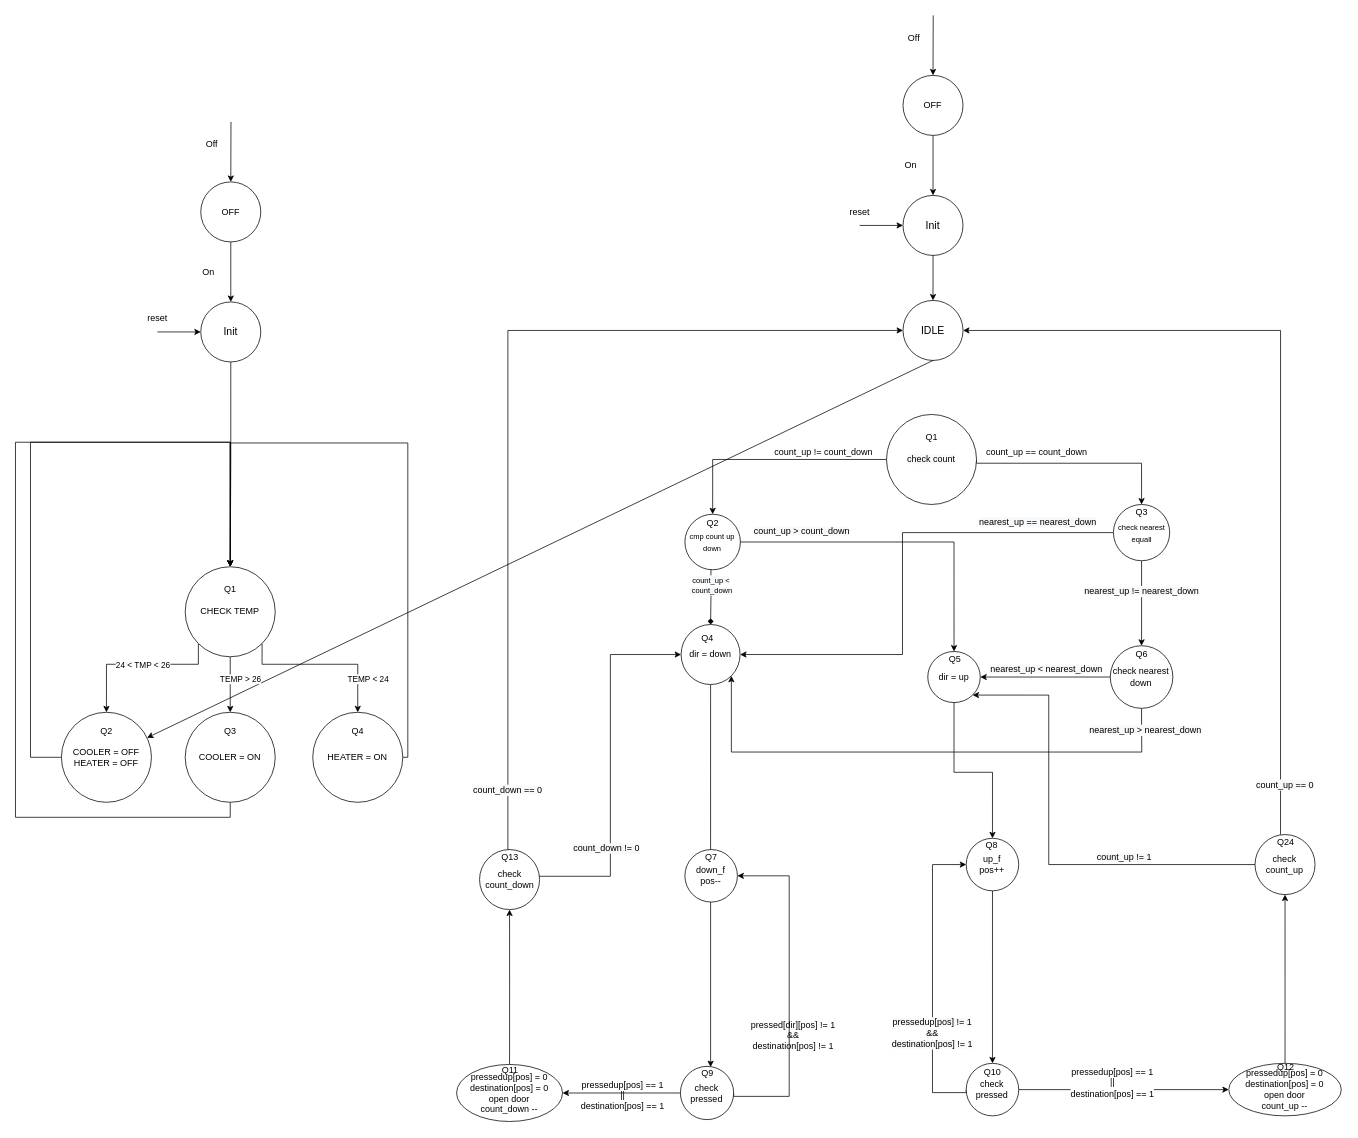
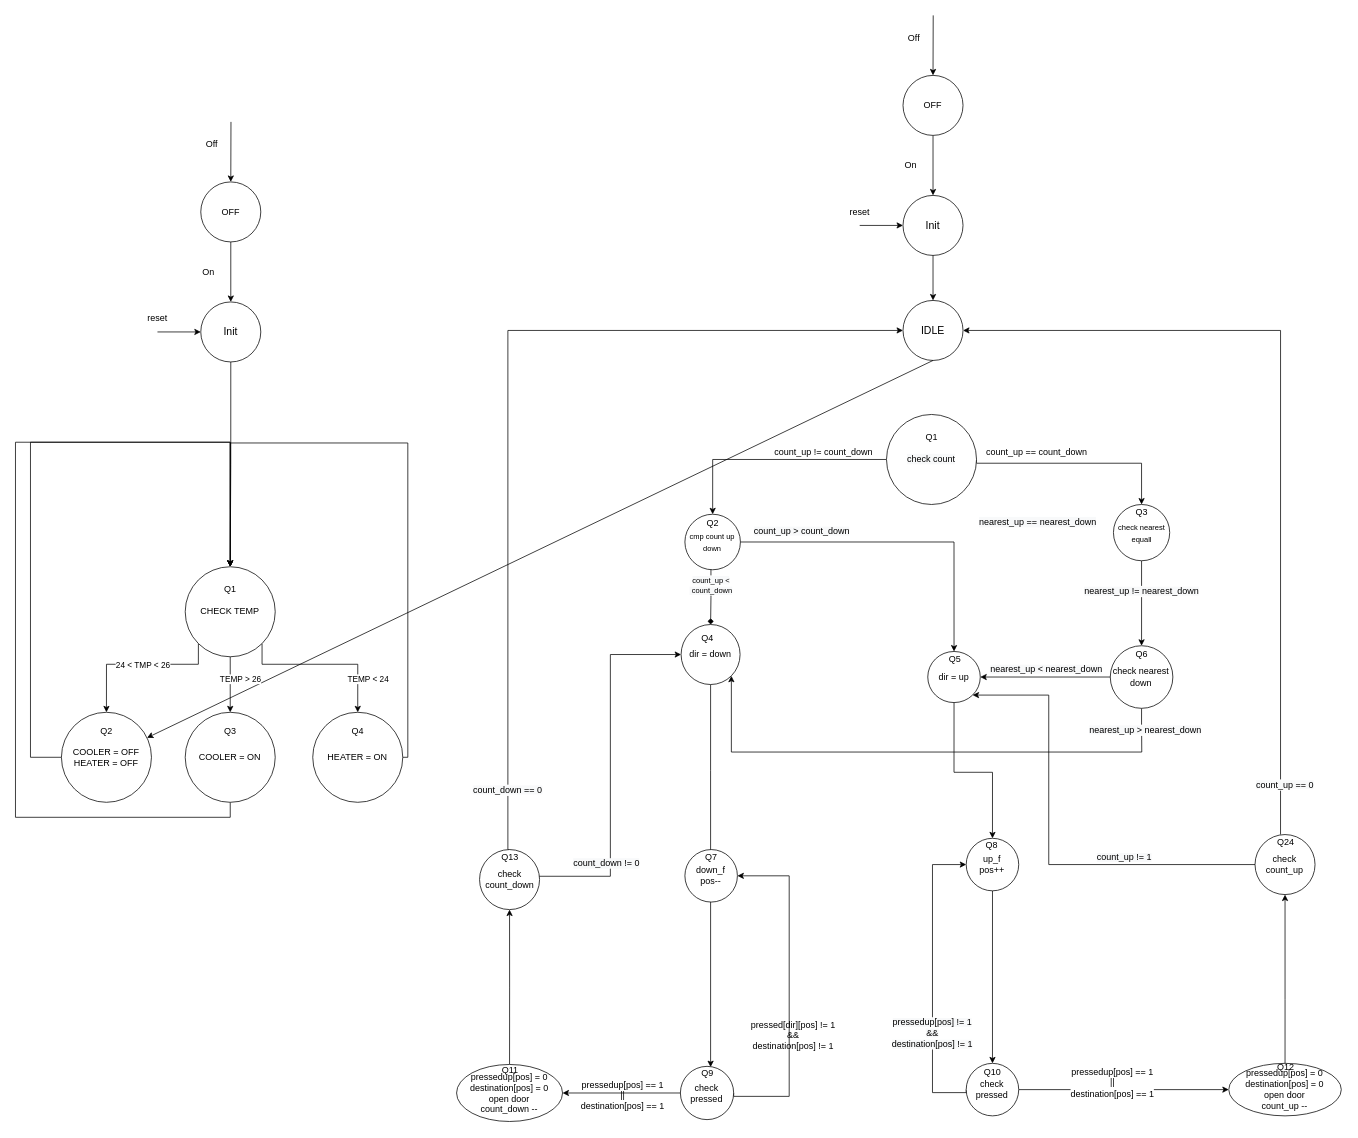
edge "check nearest equall" -> "dir = down": removed
node "count_down != 0": moved (609, 849) -> (609, 864)
